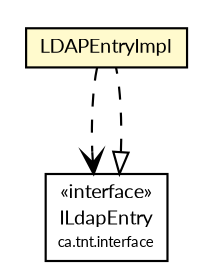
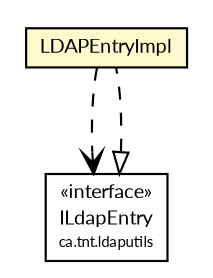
node "ILdapEntry": text "ca.tnt.interface" -> "ca.tnt.ldaputils"
